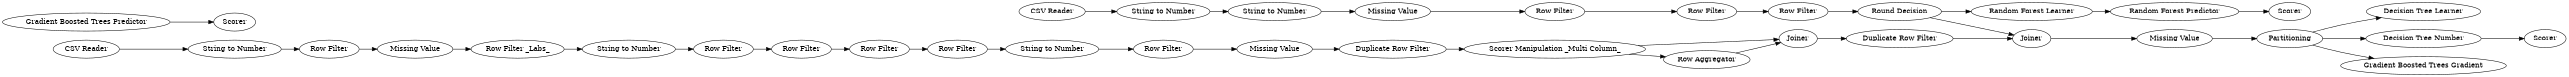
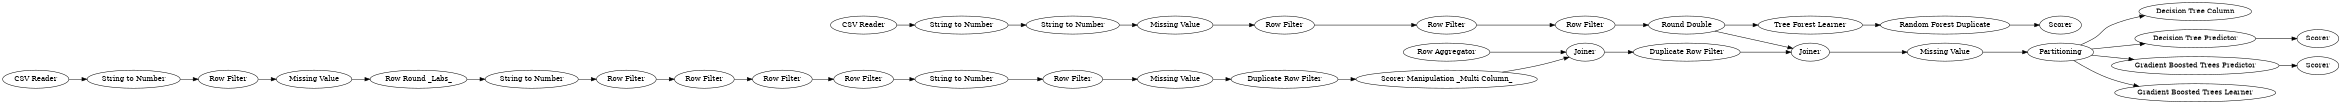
node "Round Decision": label "Round Decision" -> "Round Double"
node "Random Forest Learner": label "Random Forest Learner" -> "Tree Forest Learner"
node "Random Forest Predictor": label "Random Forest Predictor" -> "Random Forest Duplicate"
node "Decision Tree Learner": label "Decision Tree Learner" -> "Decision Tree Column"
node "Decision Tree Number": label "Decision Tree Number" -> "Decision Tree Predictor"
node "Row Filter _Labs_": label "Row Filter _Labs_" -> "Row Round _Labs_"
edge "Scorer Manipulation _Multi Column_" -> "Row Aggregator": removed
edge "Partitioning" -> "Gradient Boosted Trees Predictor": added
node "Gradient Boosted Trees Gradient": label "Gradient Boosted Trees Gradient" -> "Gradient Boosted Trees Learner"
